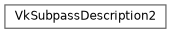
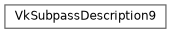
node "VkSubpassDescription2": label "VkSubpassDescription2" -> "VkSubpassDescription9"
